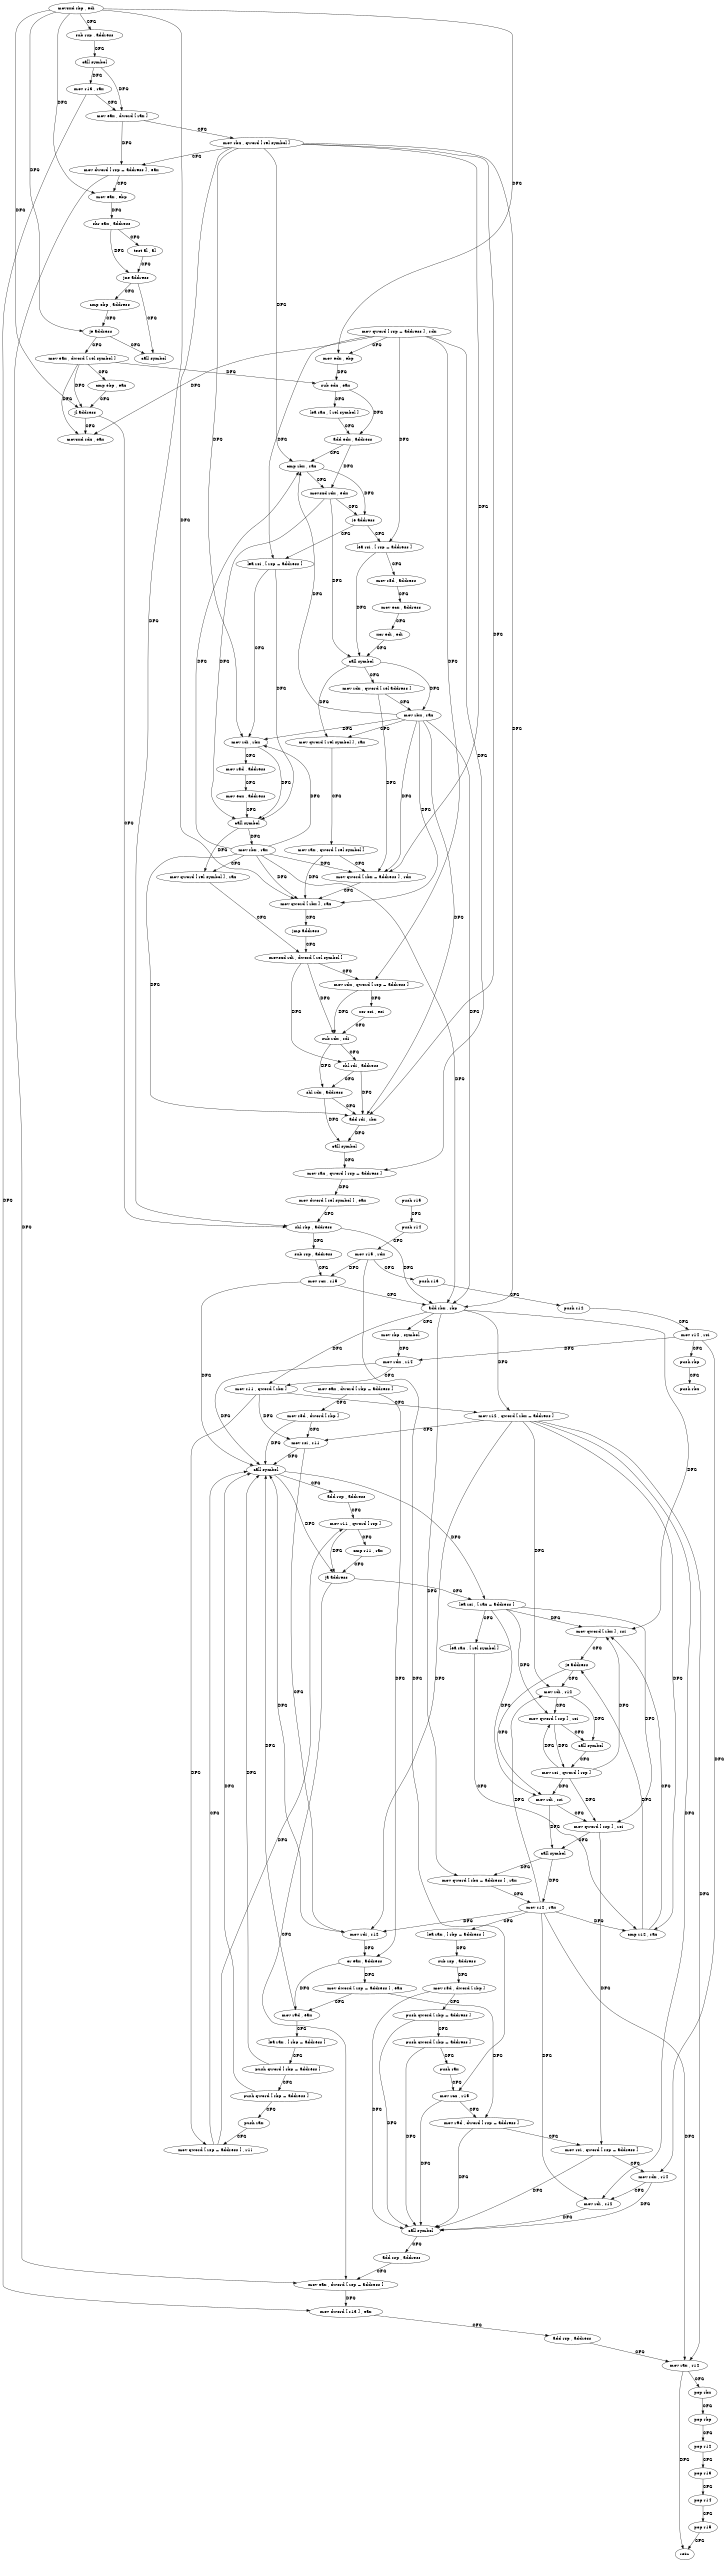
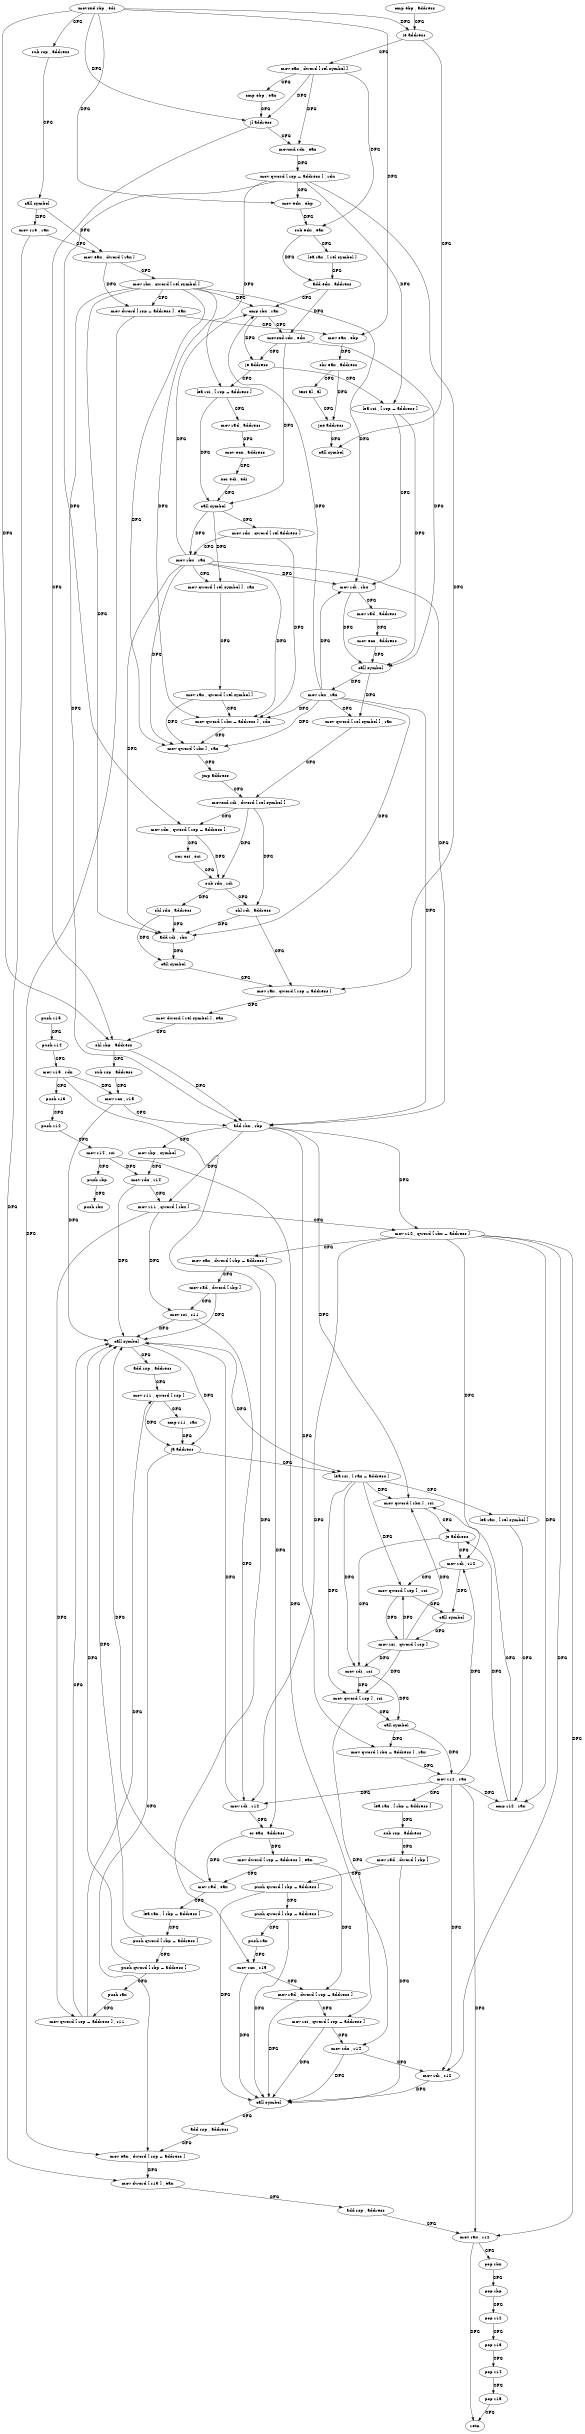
edge "jne address" -> "cmp ebp , address": removed, label "CFG"
edge "mov qword [ rsp + address ] , rdx" -> "movsxd rdx , eax": reversed
edge "shl rdi , address" -> "shl rdx , address": now "shl rdi , address" -> "mov rax , qword [ rsp + address ]"
edge "mov r12 , qword [ rbx + address ]" -> "mov rsi , r11": now "mov r12 , qword [ rbx + address ]" -> "mov eax , dword [ rbp + address ]"
